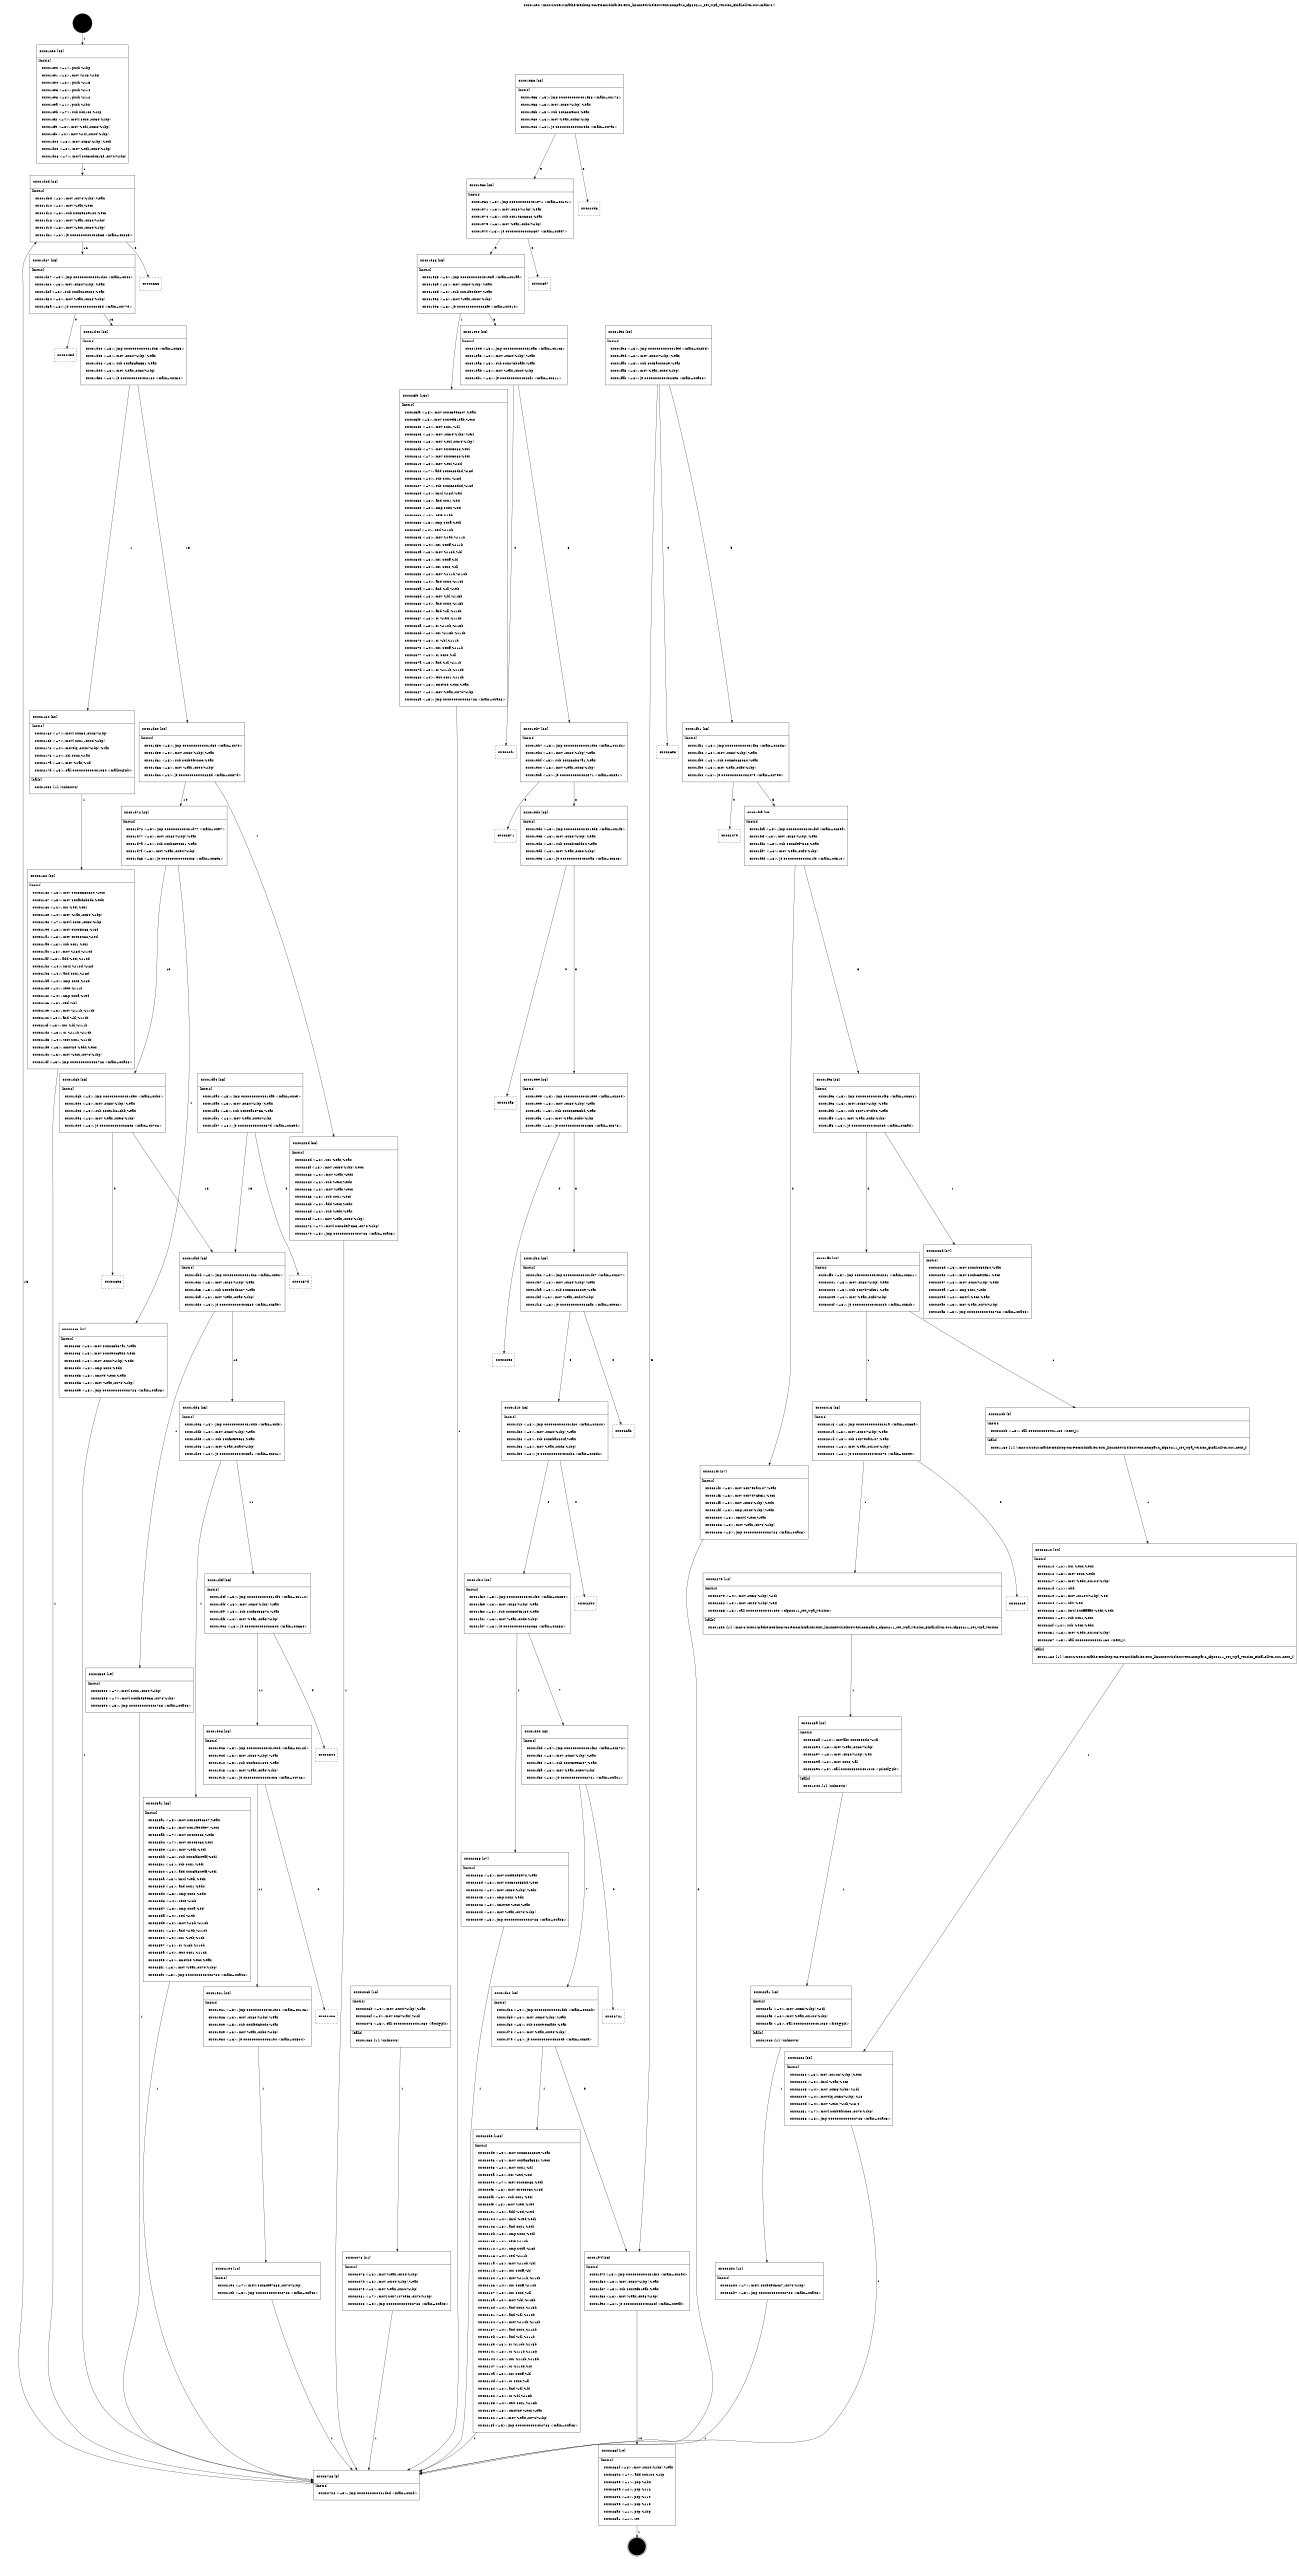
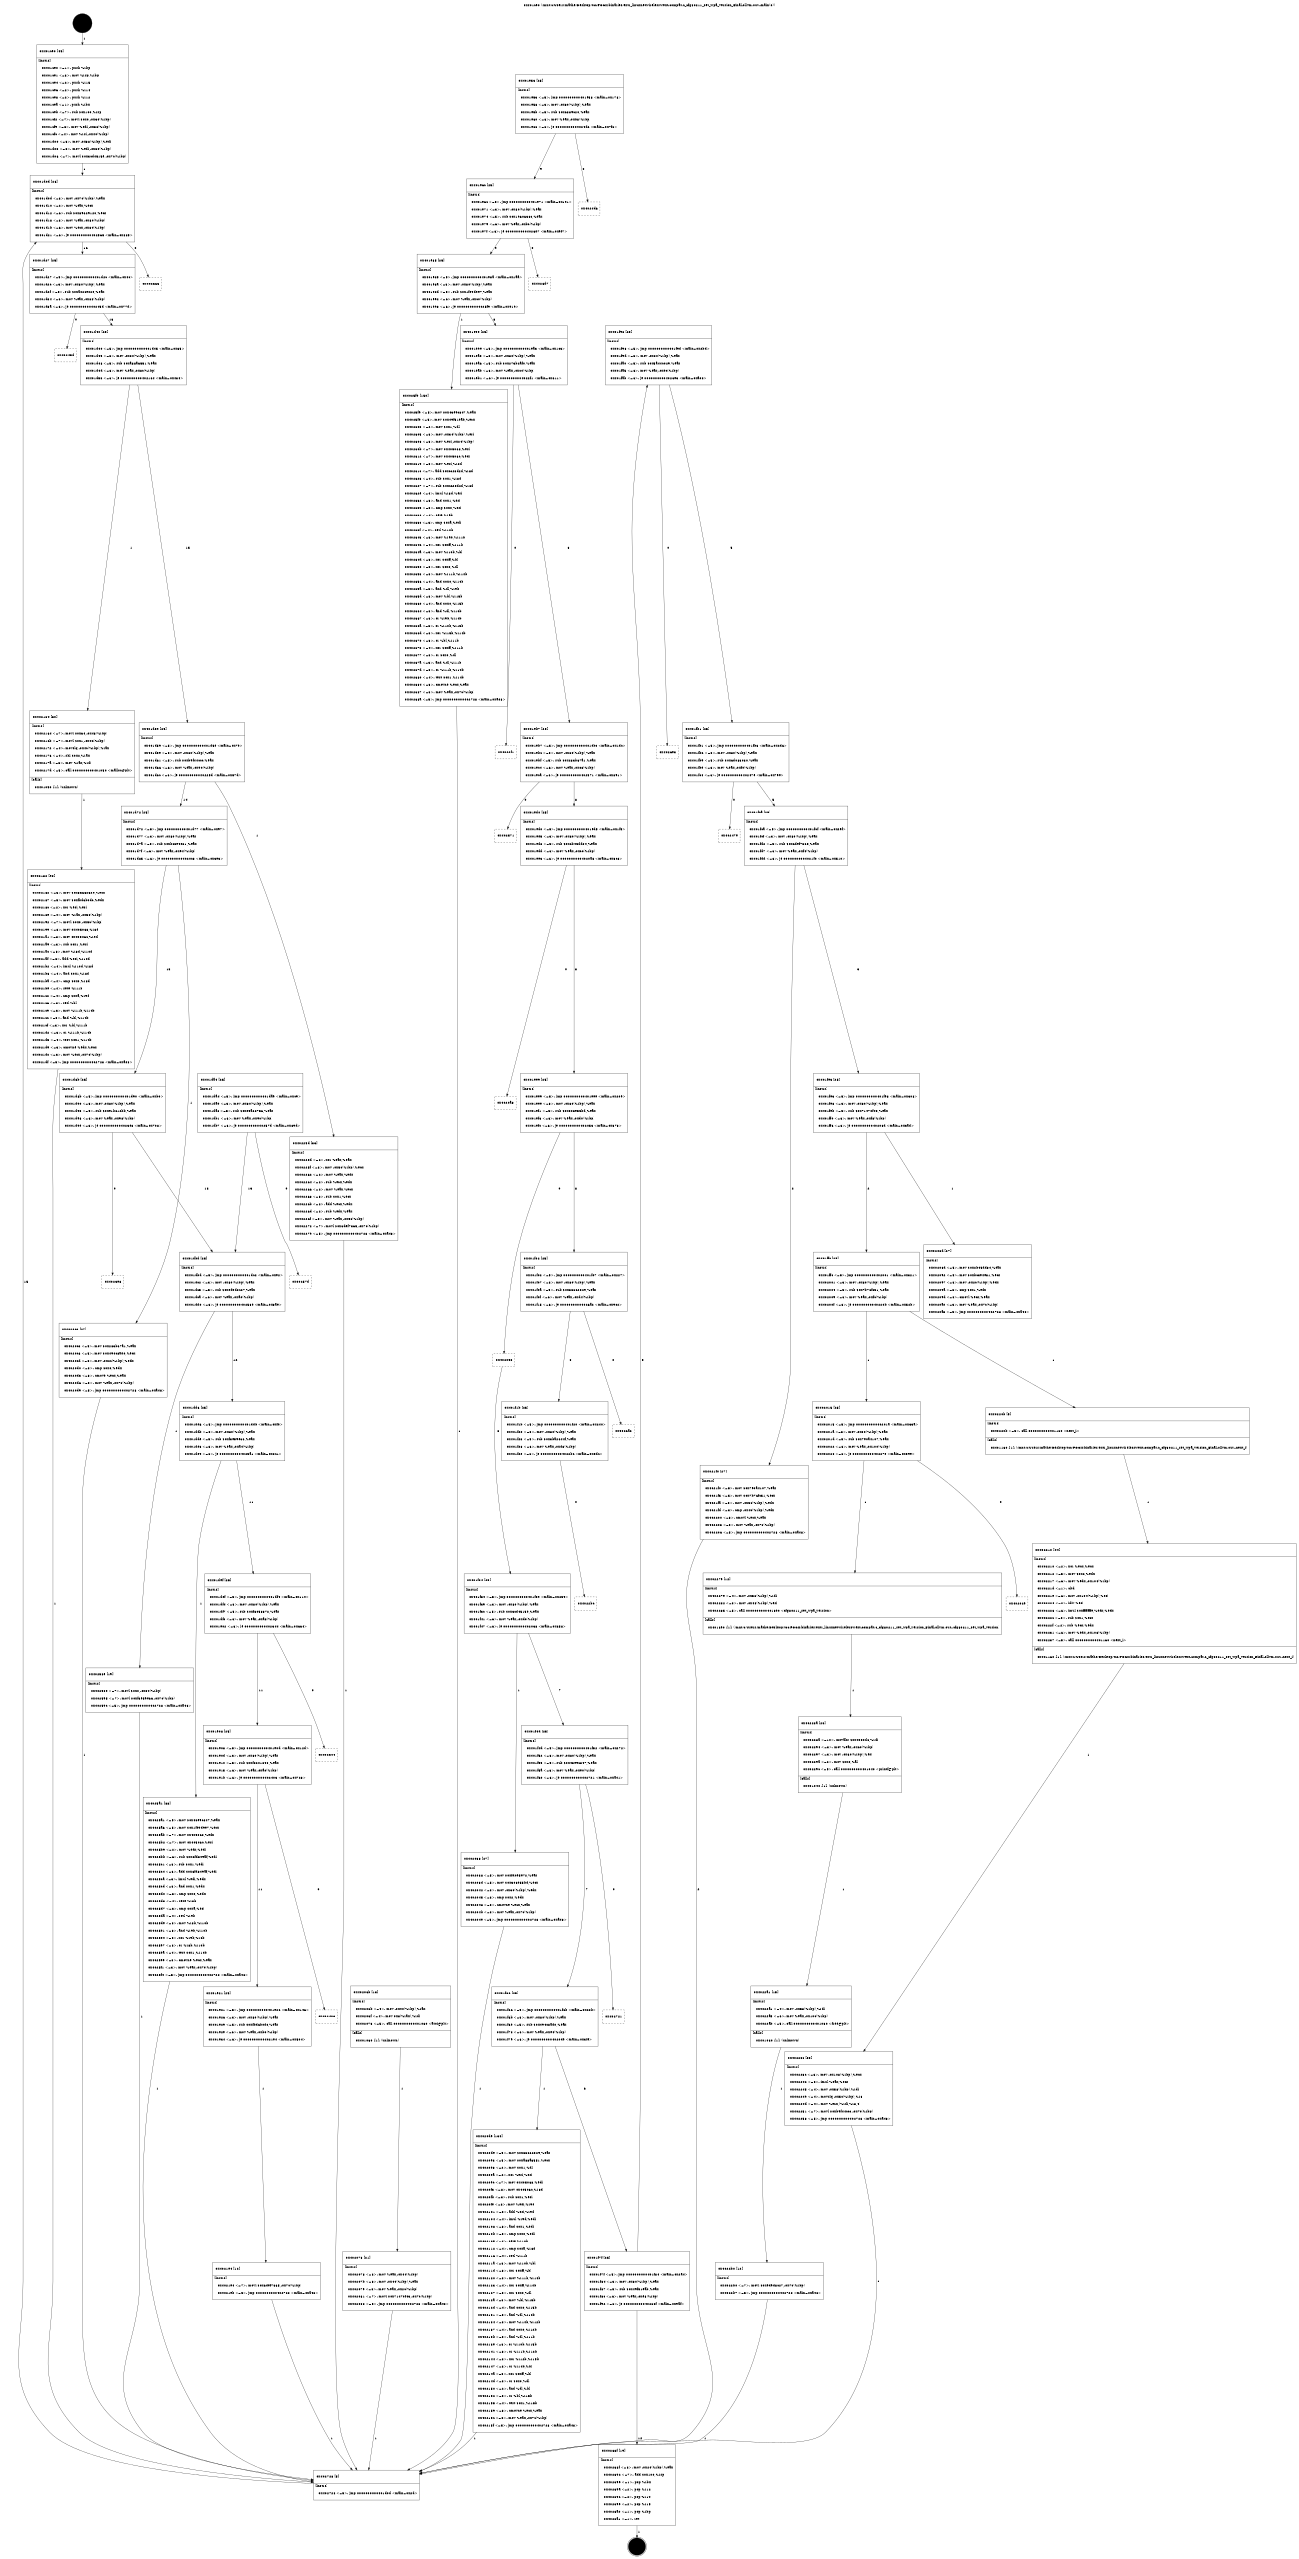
edge "0x401f98 [25]" -> "0x401f7f [25]": reversed
edge "0x401f1b [25]" -> "0x401f34 [25]": now "0x402053" -> "0x401f34 [25]"
